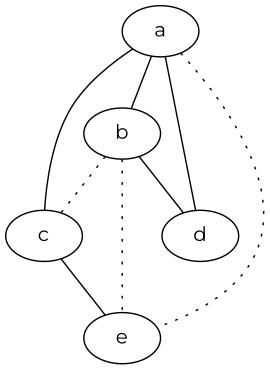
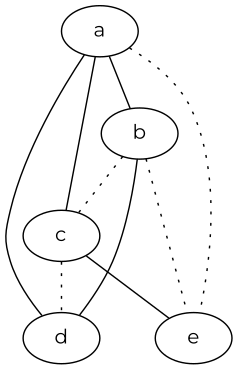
edge "c" -- "d": added
